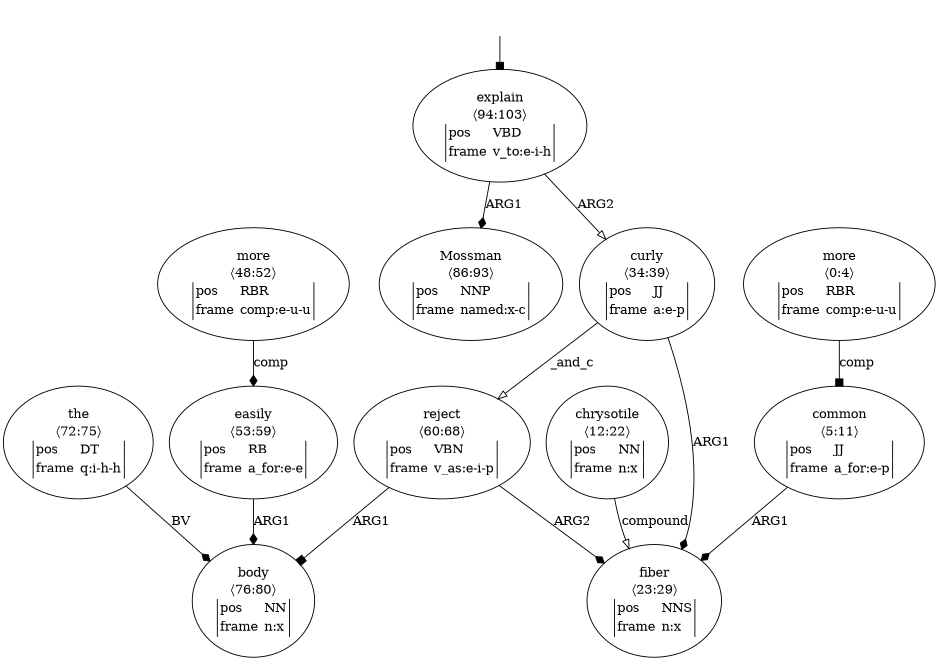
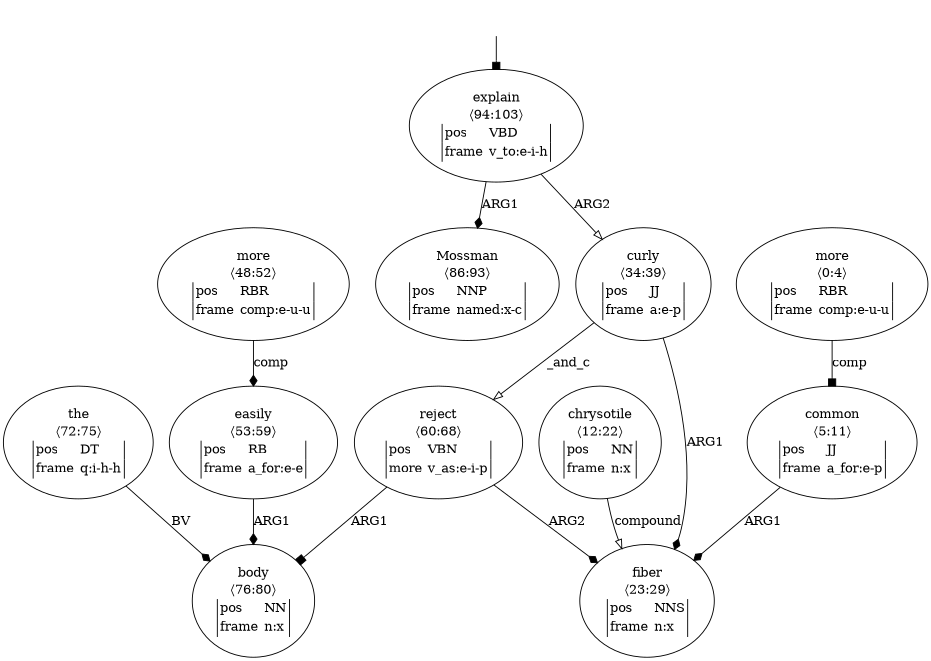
node "reject": text "frame" -> "more"
